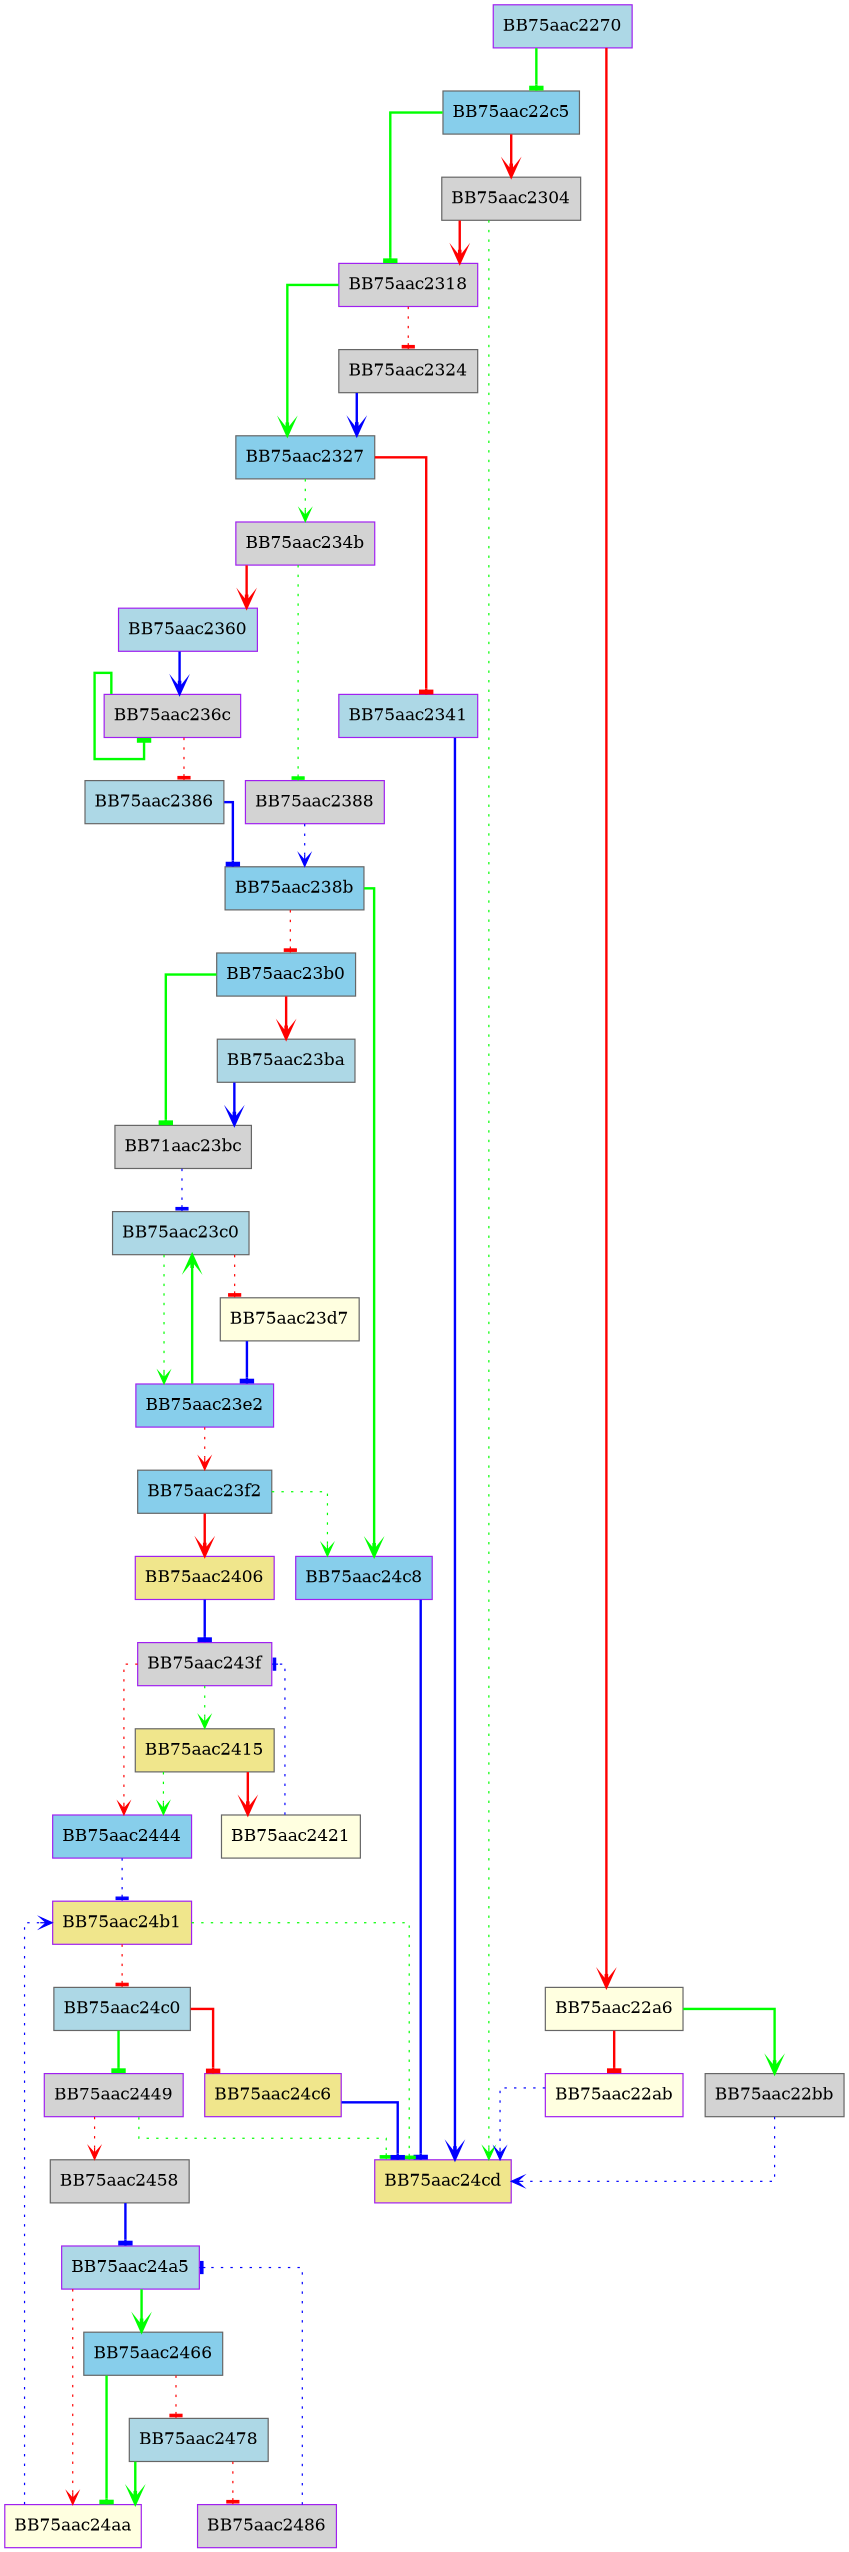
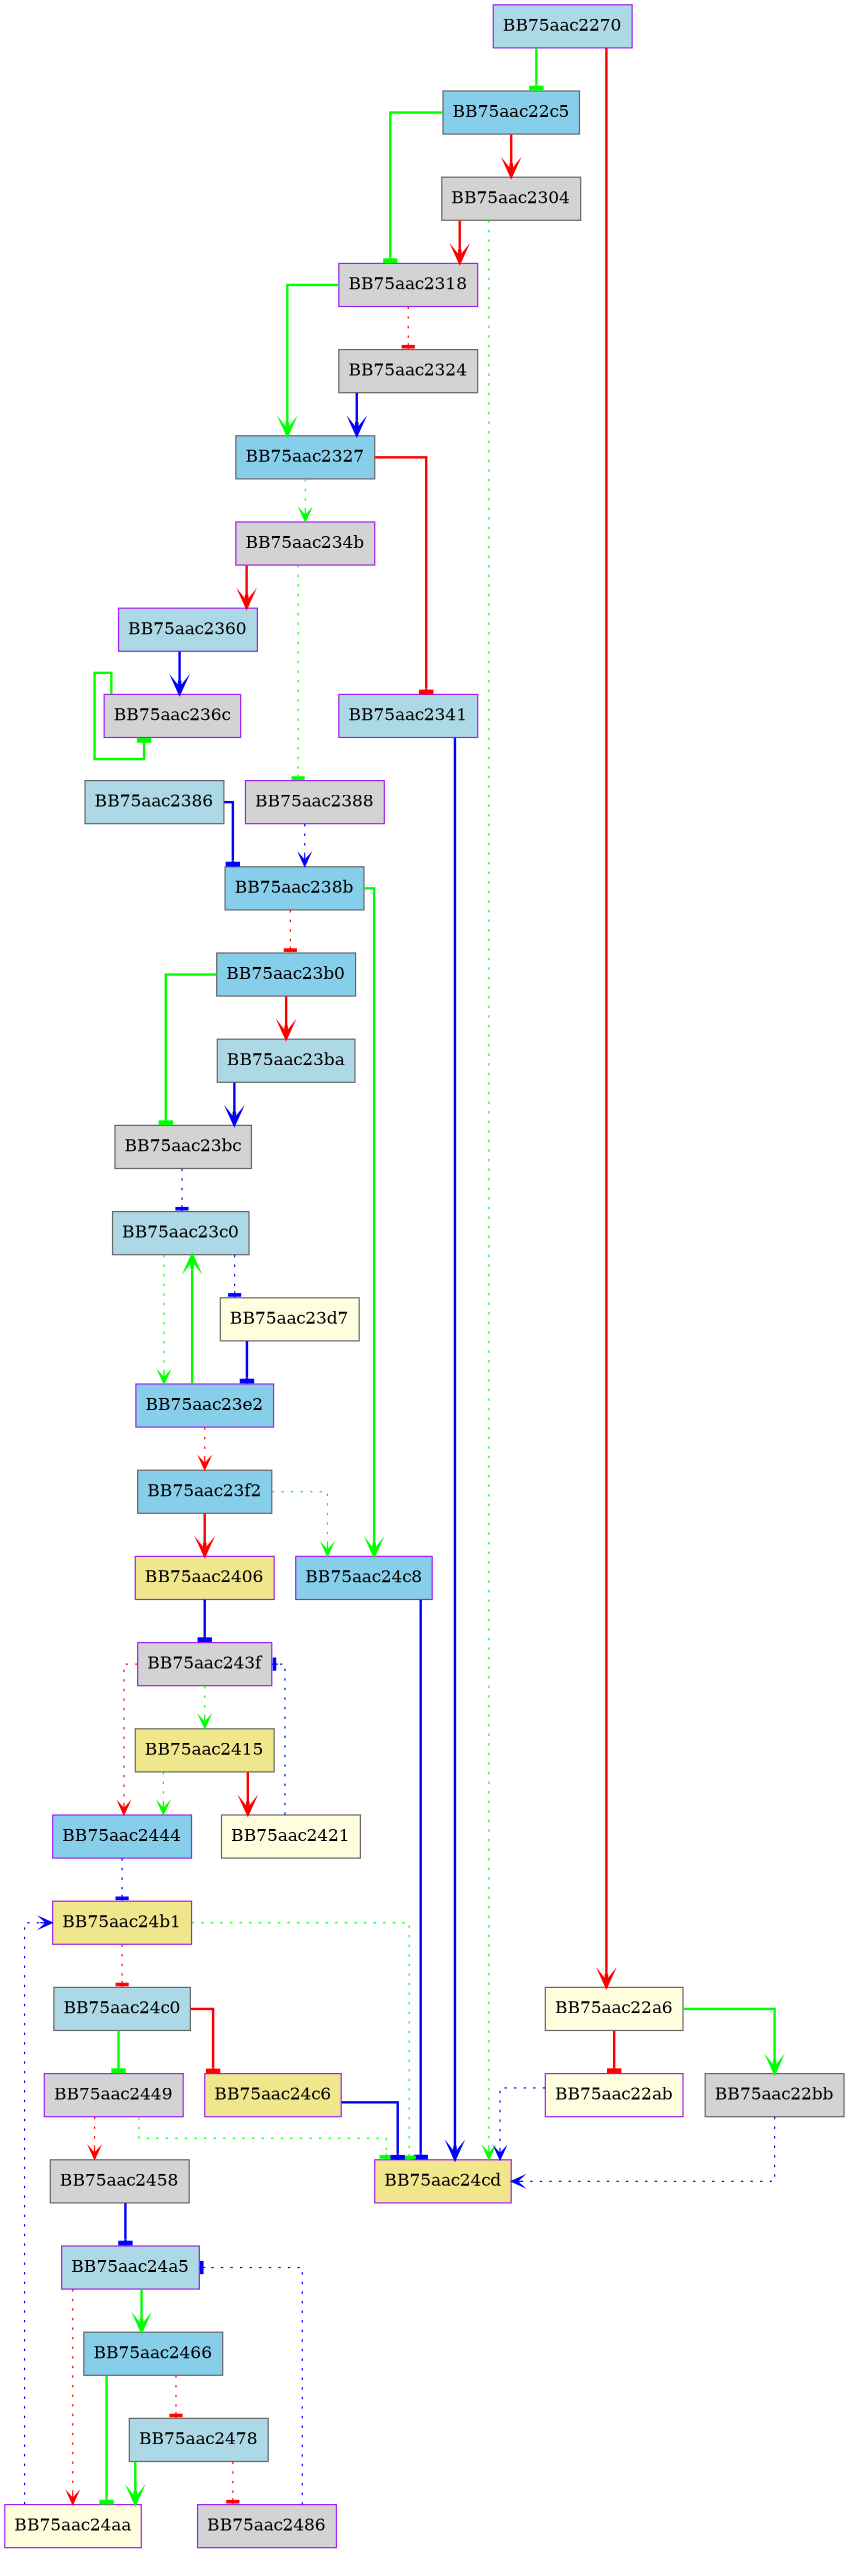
edge "BB75aac236c" -> "BB75aac2386": removed
node "BB71aac23bc": label "BB71aac23bc" -> "BB75aac23bc"
edge "BB75aac23c0" -> "BB75aac23d7": color red -> blue
